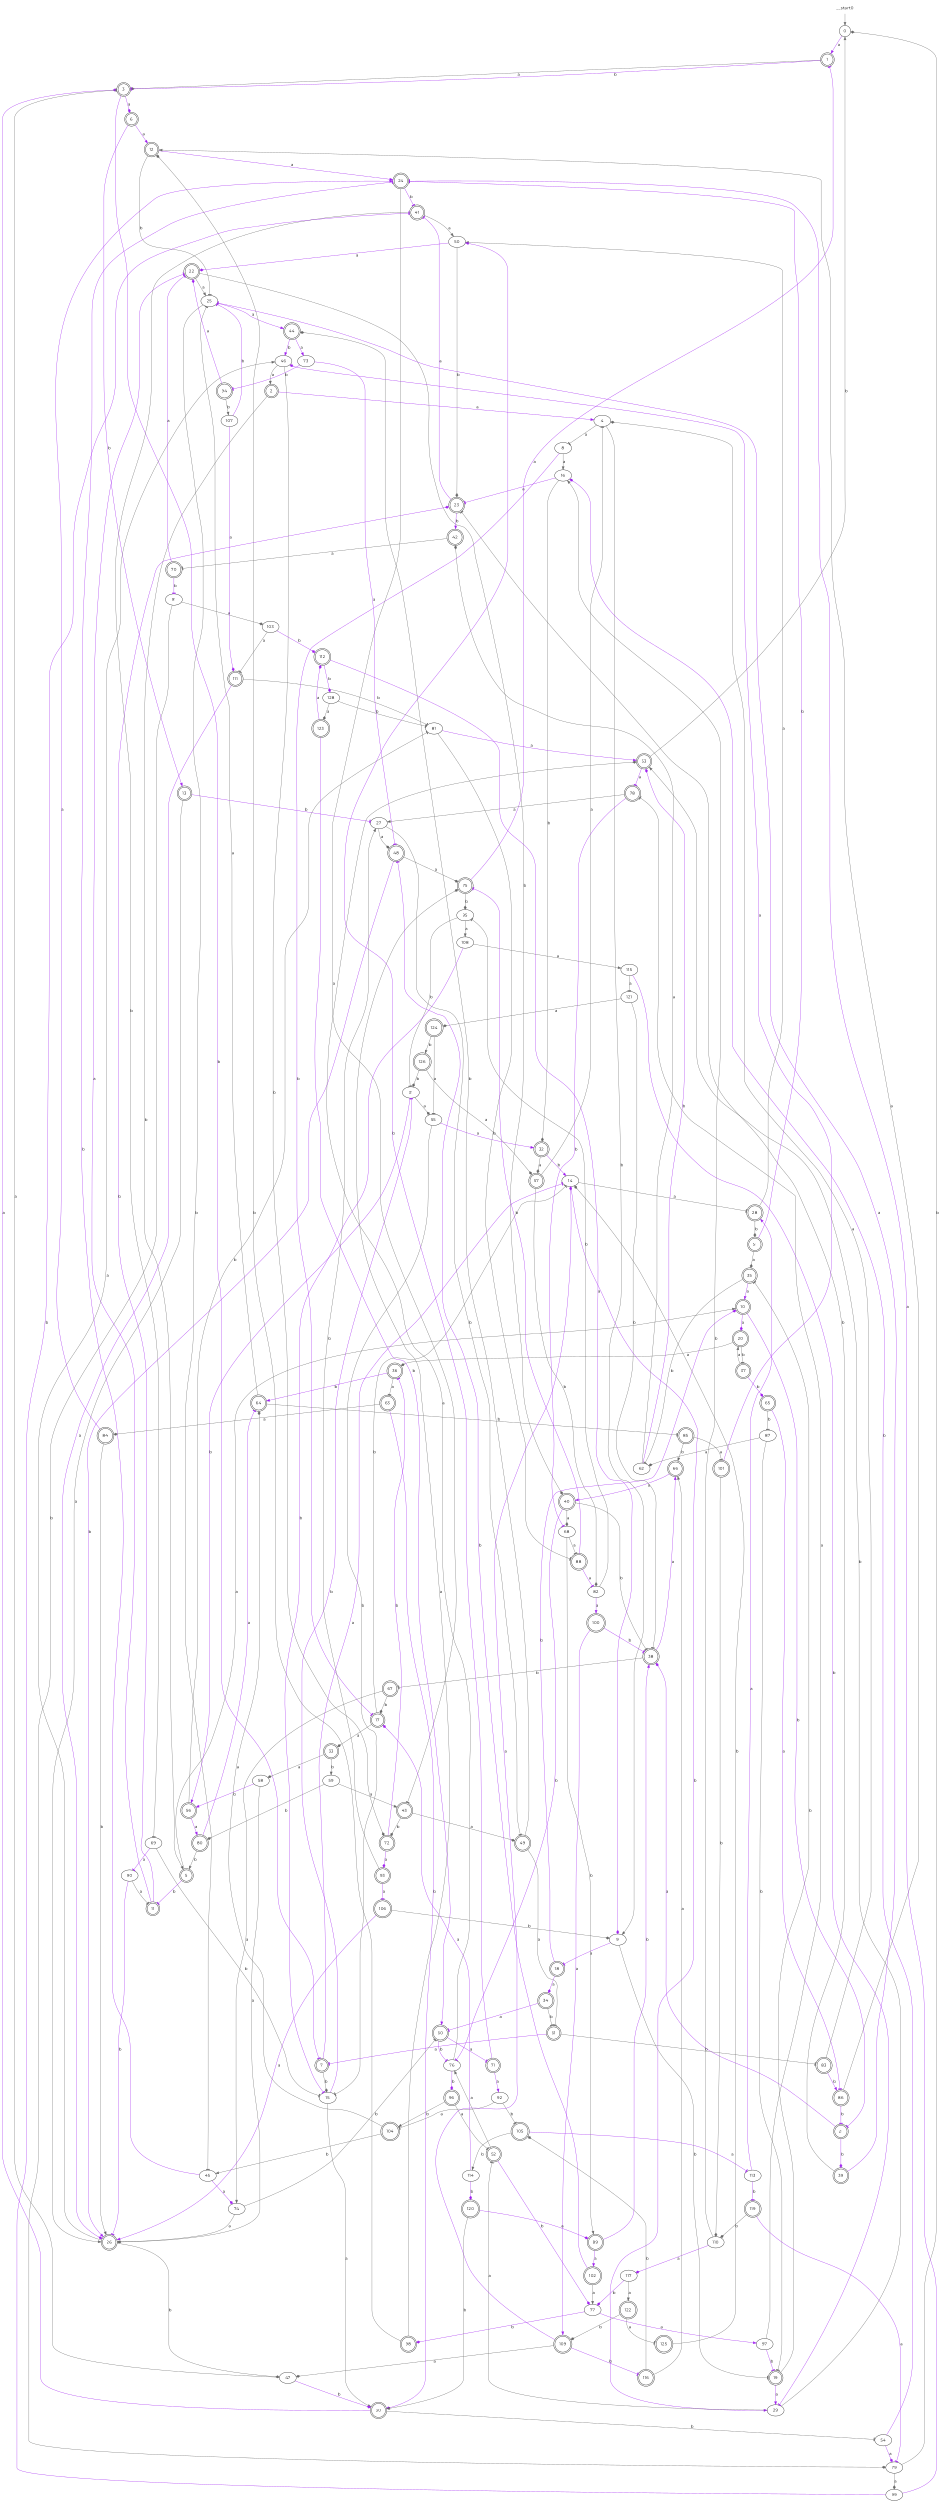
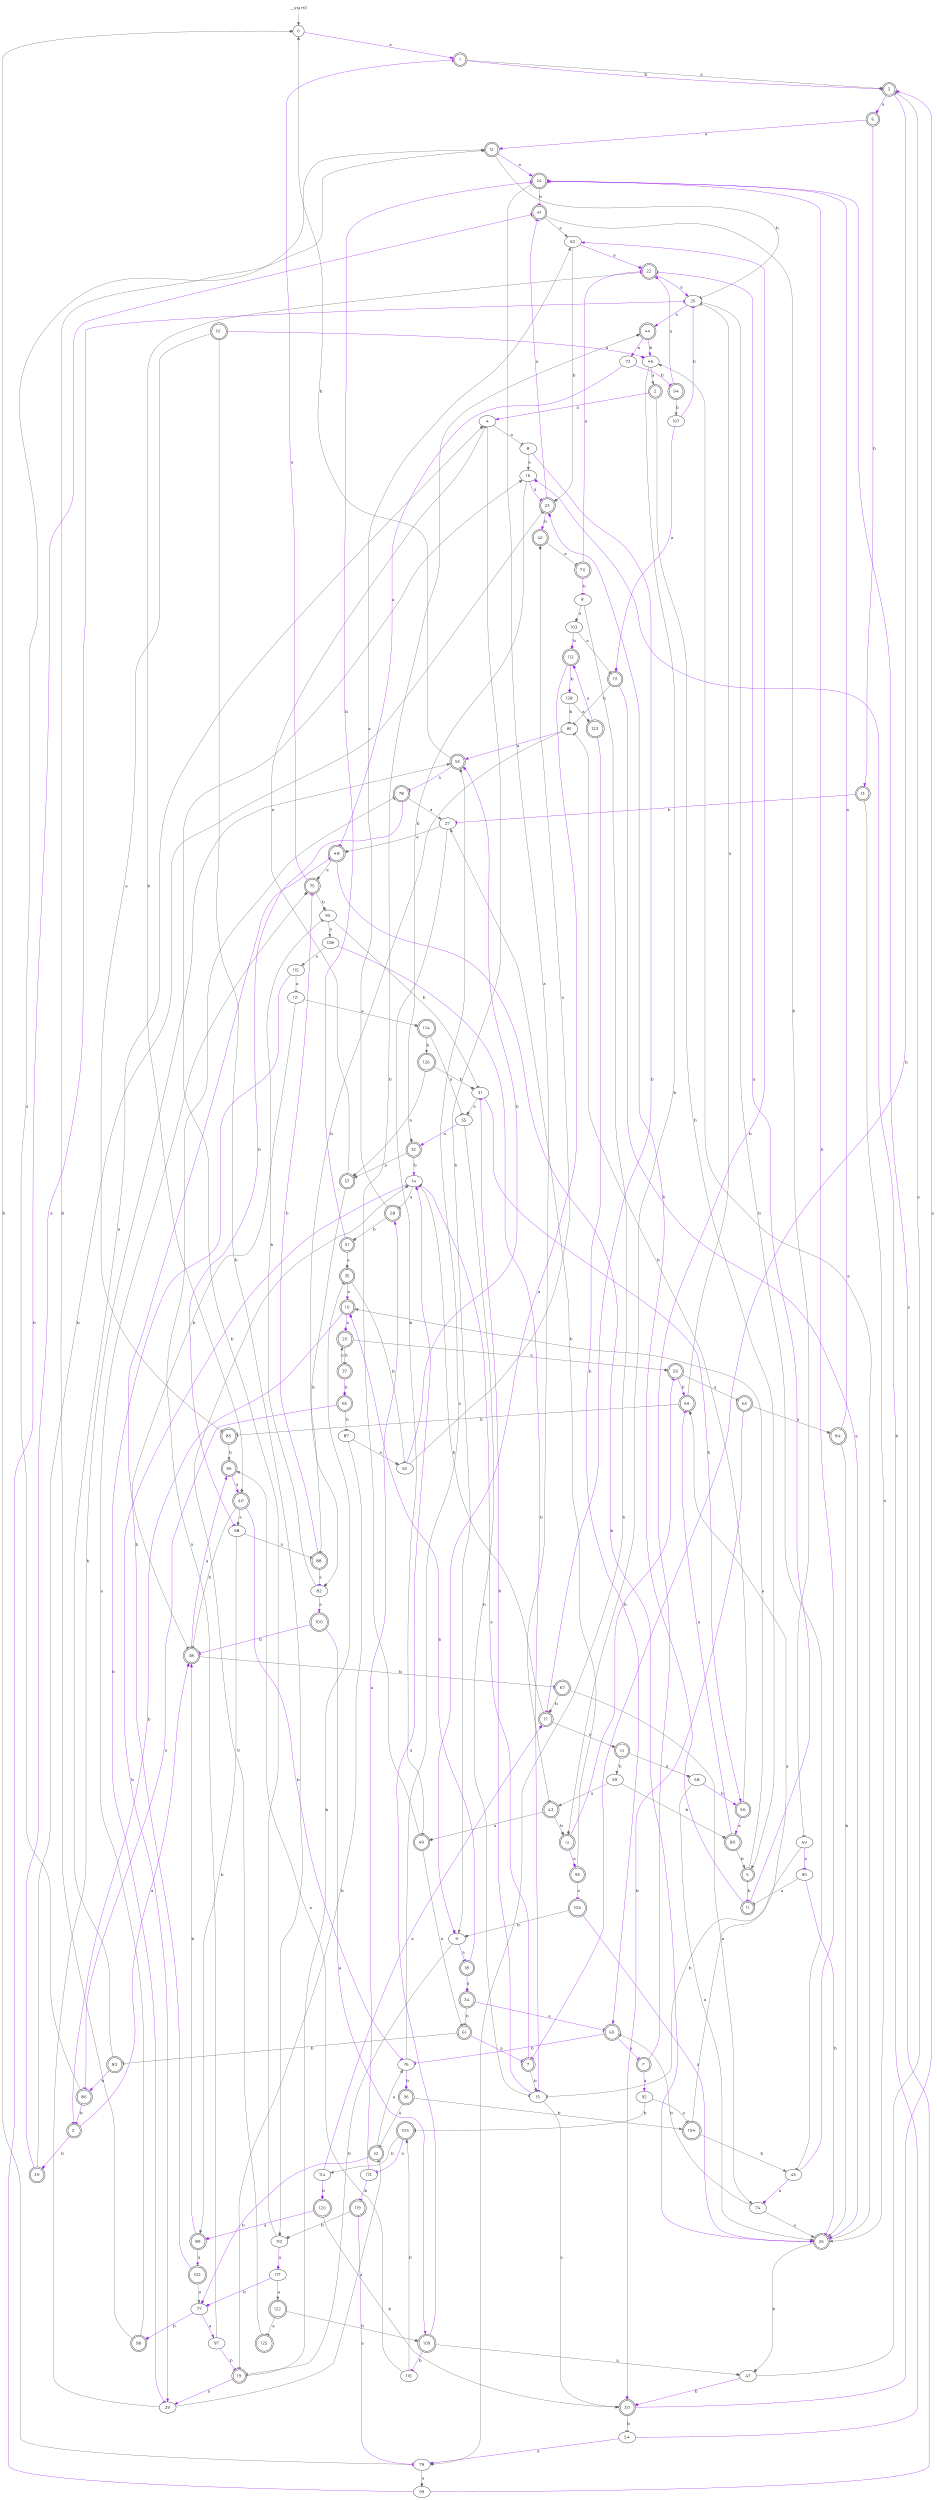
edge "22" -> "25": color gray40 -> purple
edge "85" -> "101": reversed
node "116": shape doublecircle -> ellipse
